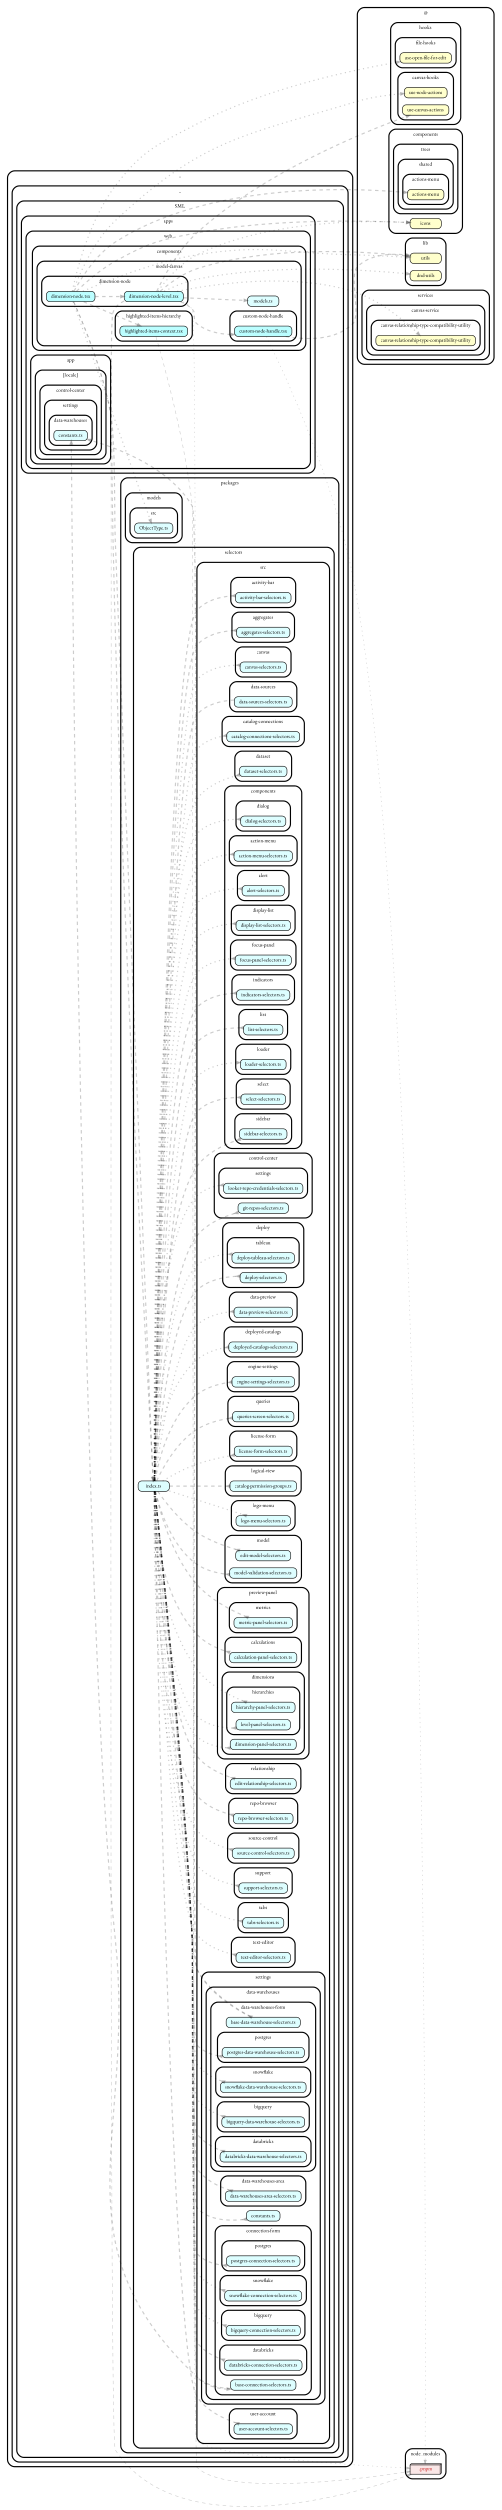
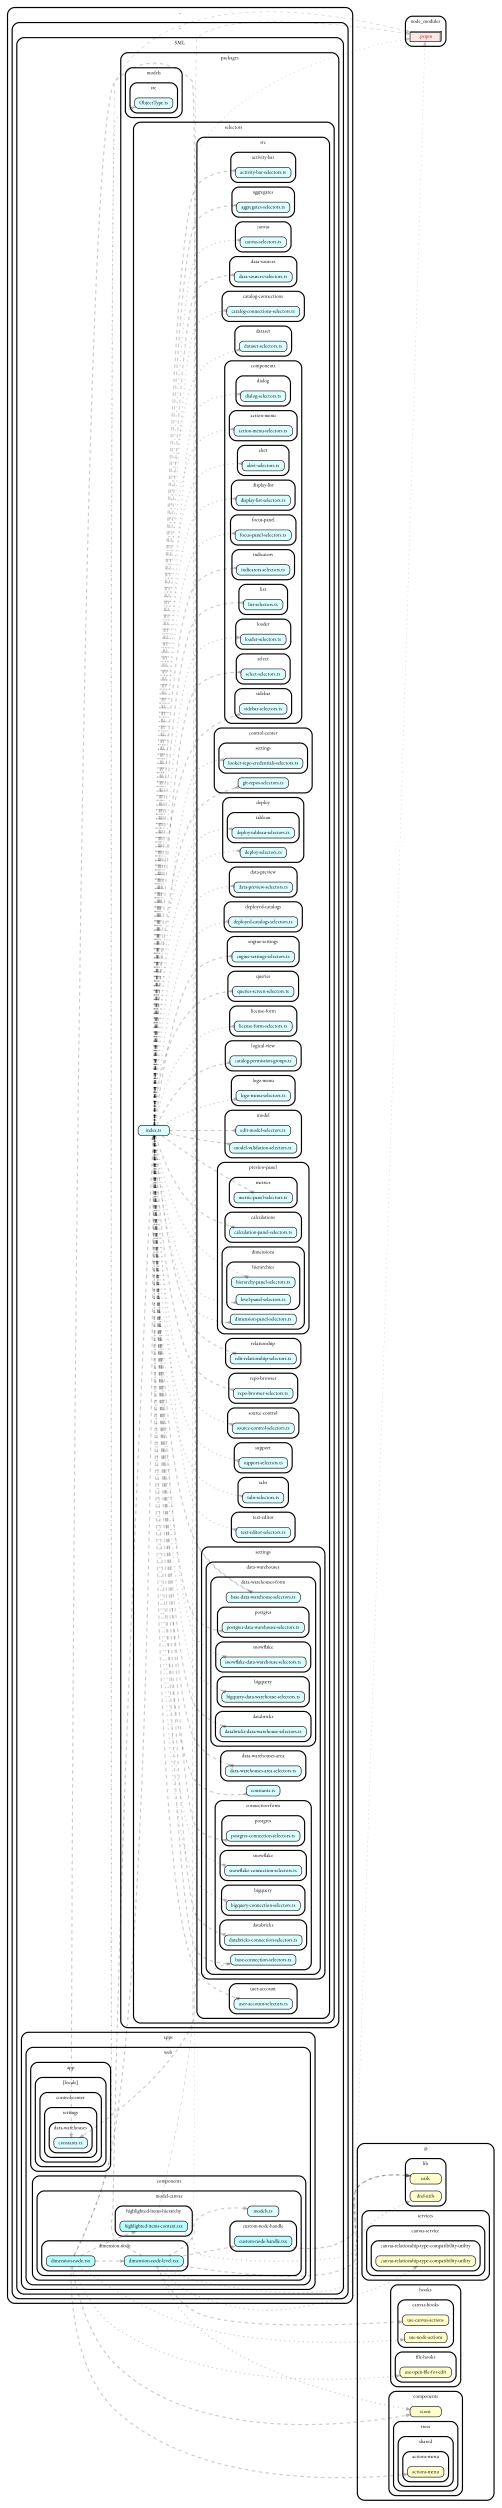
edge "dimension-node.tsx" -> "utils": now "highlighted-items-context.tsx" -> "utils"
edge "data-sources-selectors.ts" -> "index.ts": reversed
edge "index.ts" -> "deploy-selectors.ts": style dashed -> dotted
